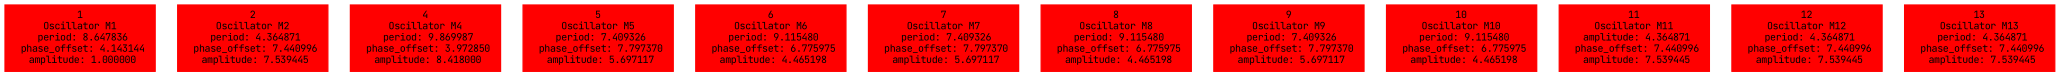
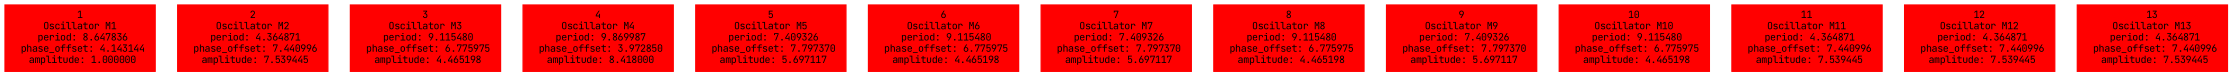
node "3": added
node "11": text "amplitude: 4.364871" -> "period: 4.364871"
